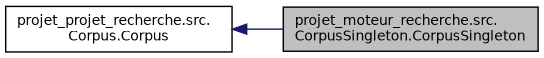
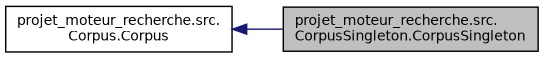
node "projet_projet_recherche.src. Corpus.Corpus": label "projet_projet_recherche.src. Corpus.Corpus" -> "projet_moteur_recherche.src. Corpus.Corpus"
